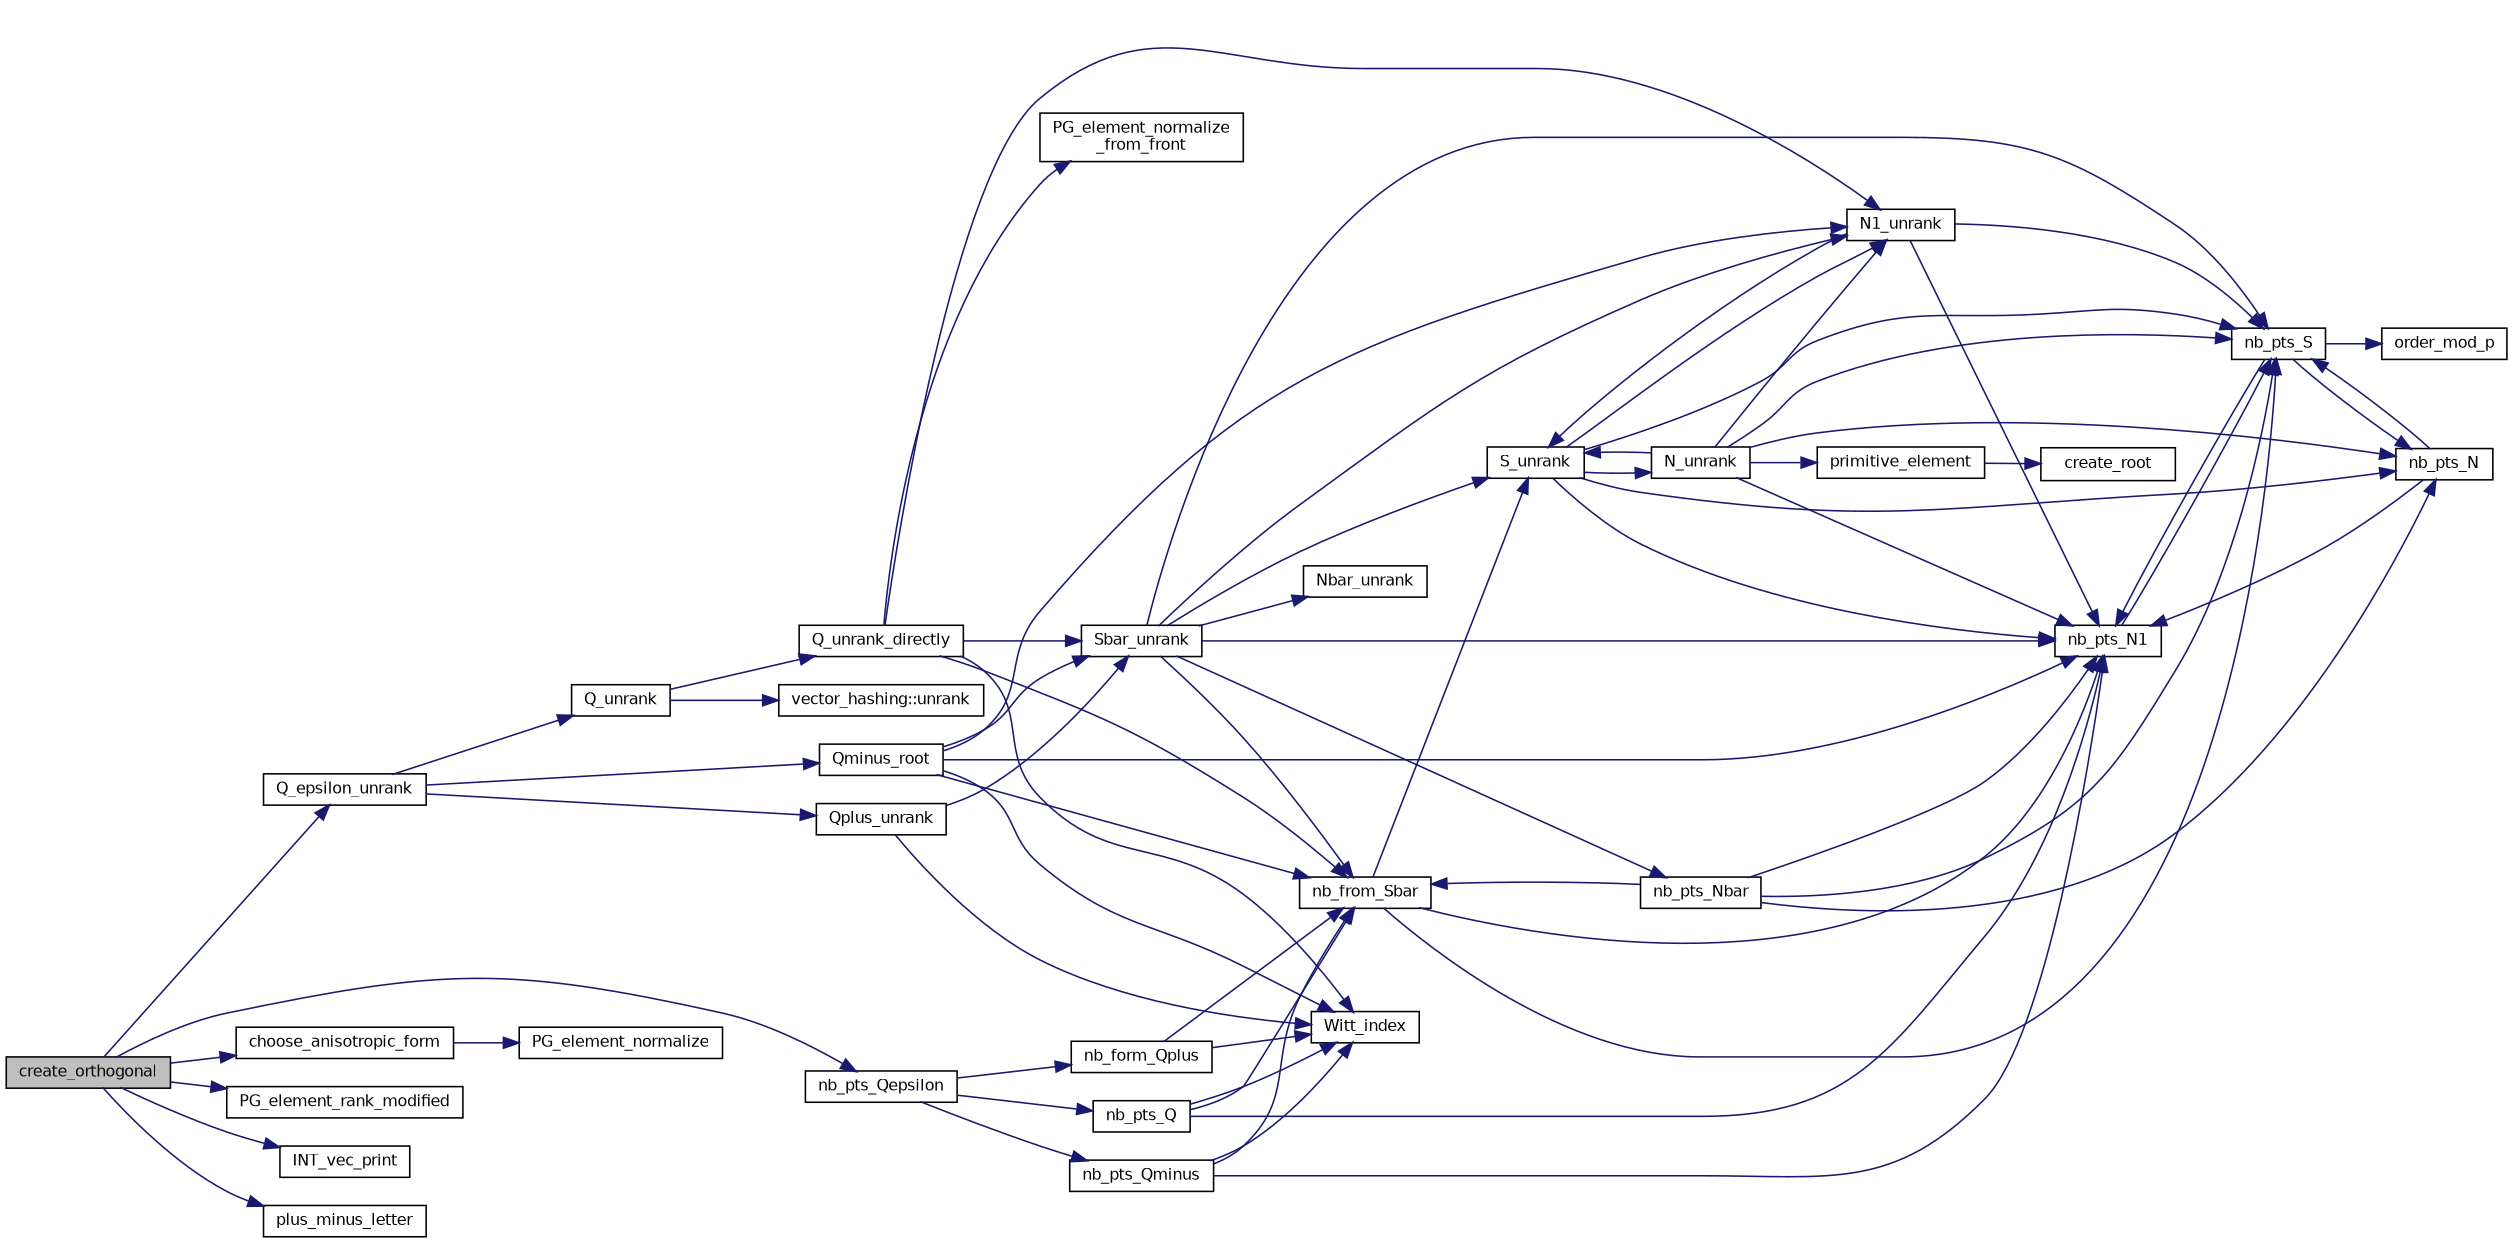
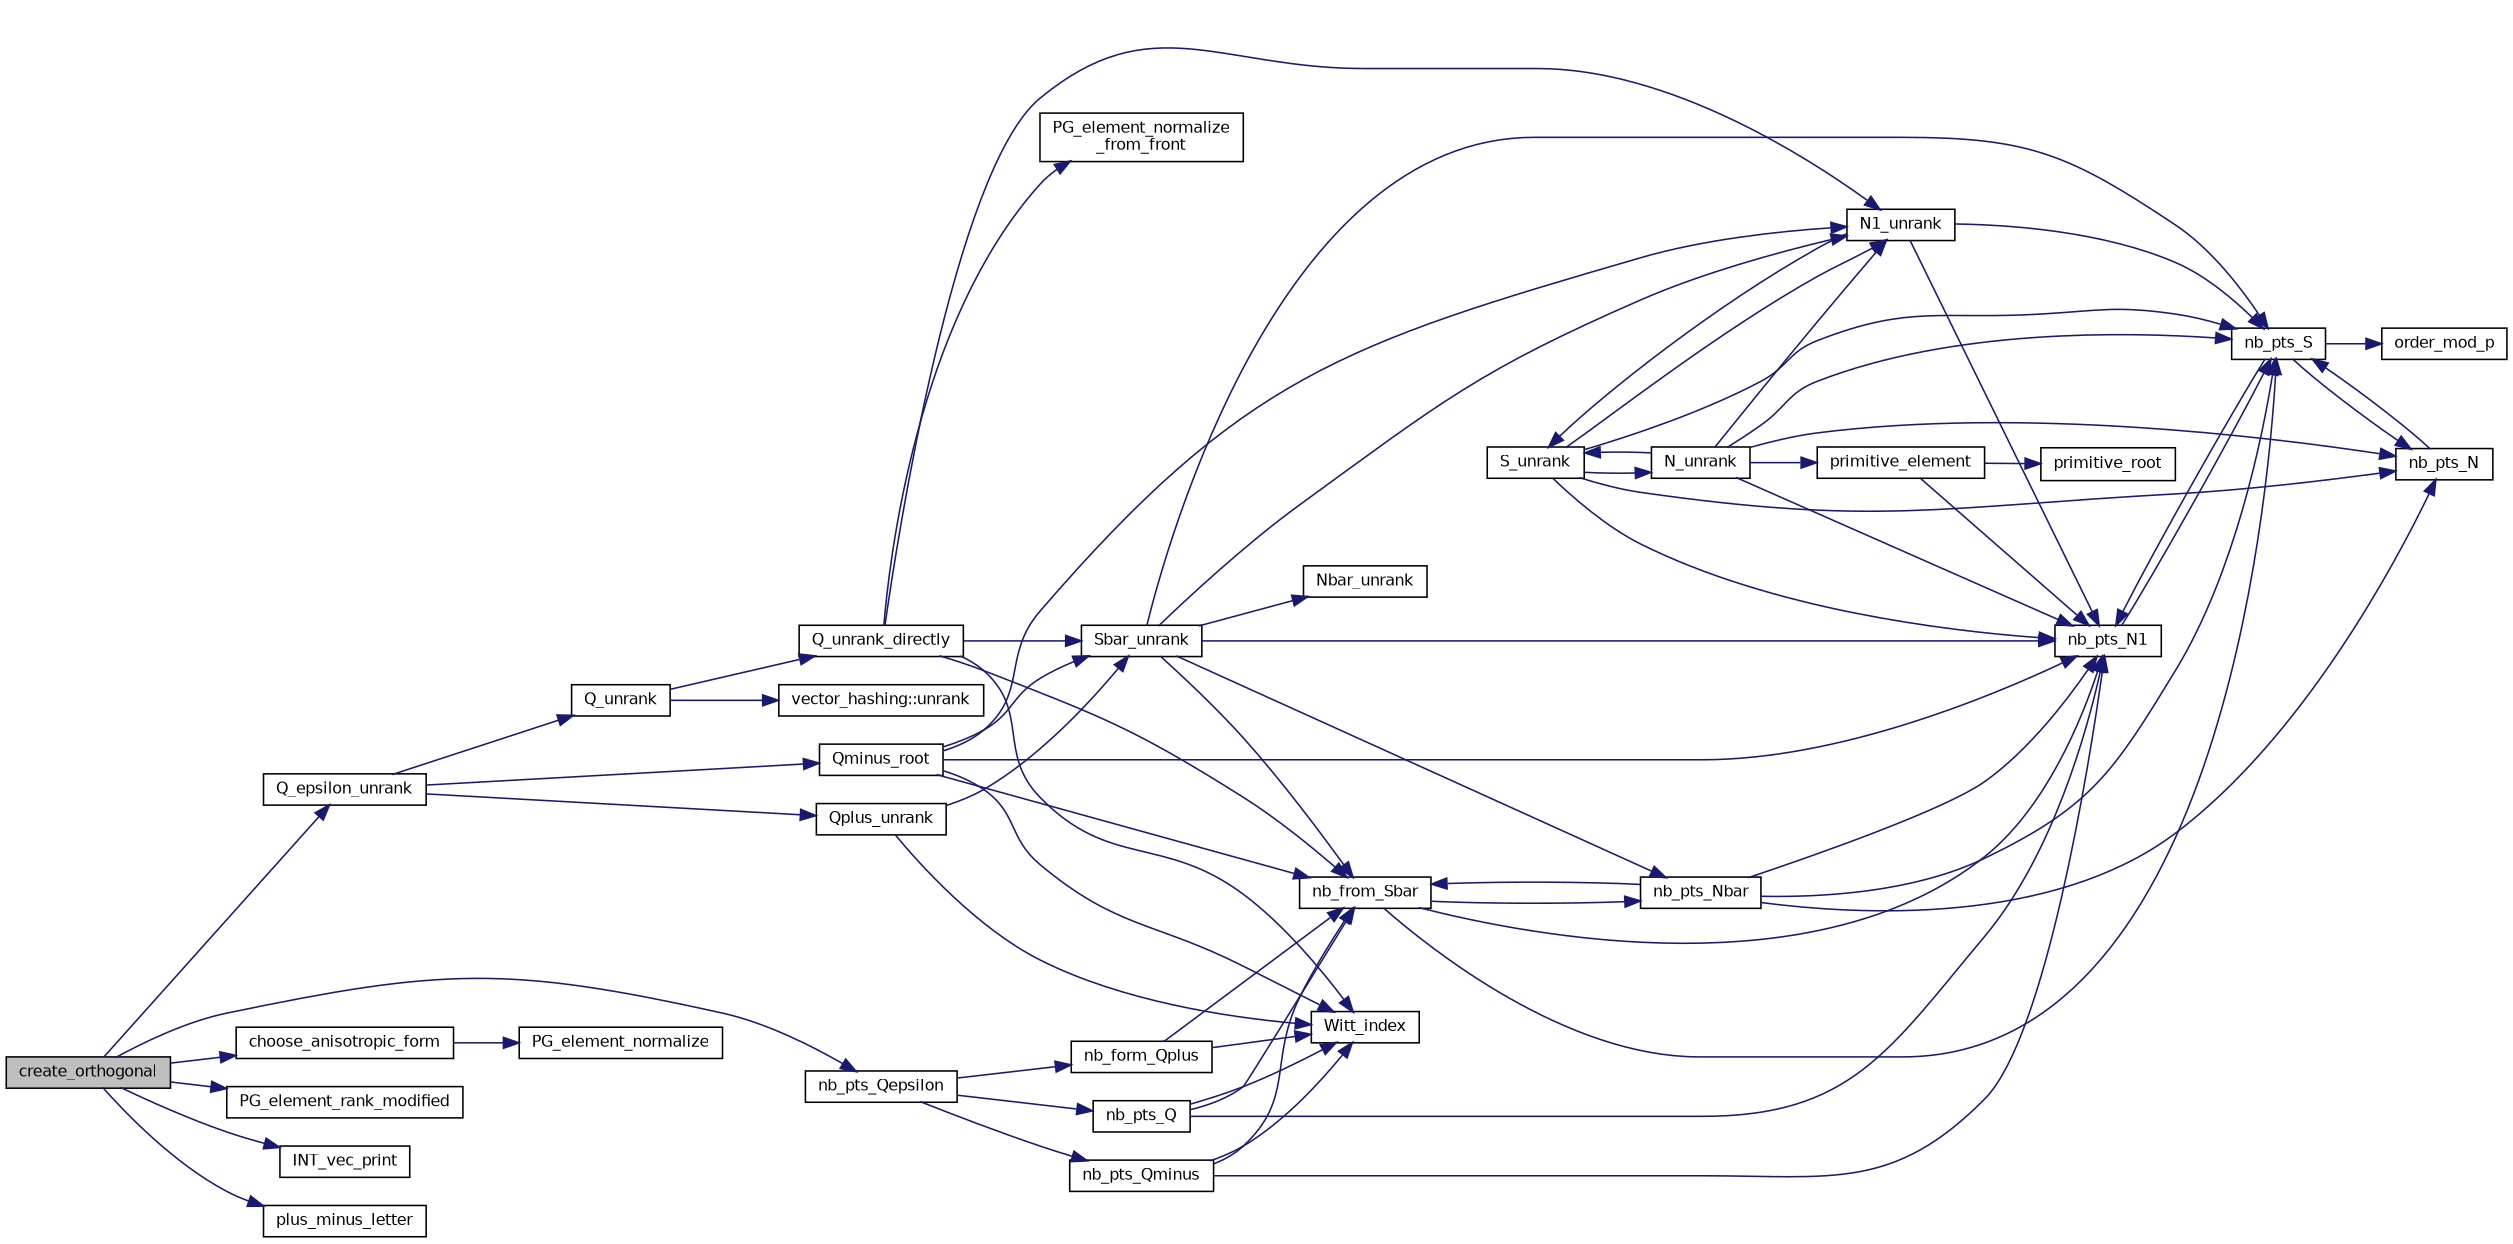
node "create_root": label "create_root" -> "primitive_root"
edge "Sbar_unrank" -> "S_unrank": removed
edge "nb_pts_N" -> "nb_pts_N1": now "primitive_element" -> "nb_pts_N1"
edge "nb_from_Sbar" -> "S_unrank": now "nb_from_Sbar" -> "nb_pts_Nbar"
